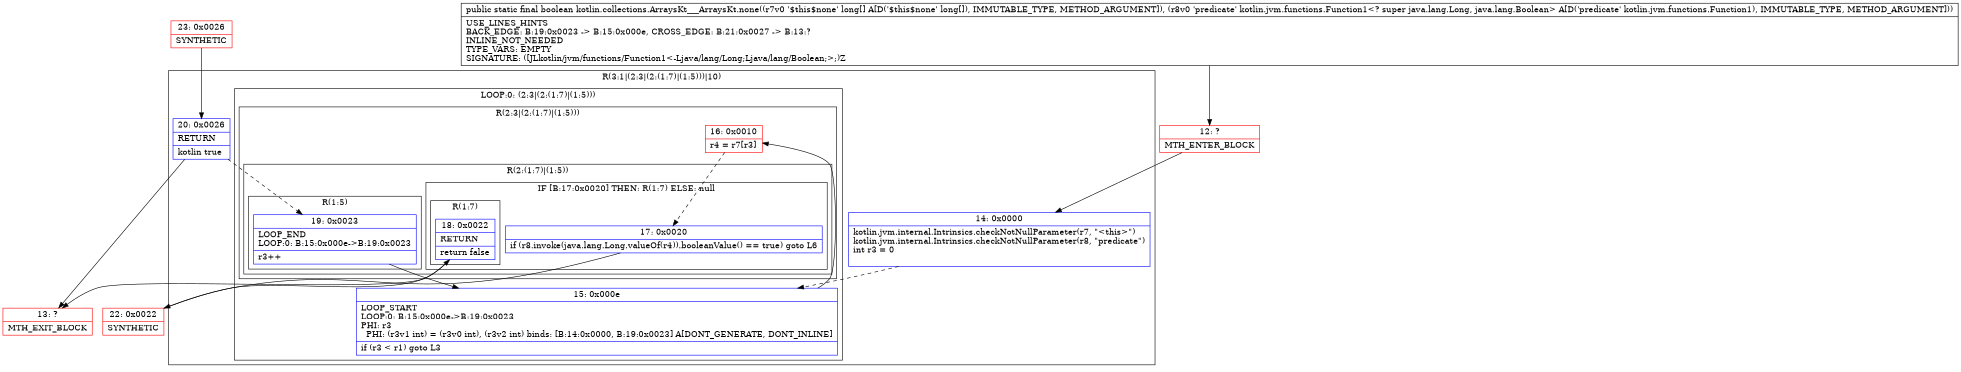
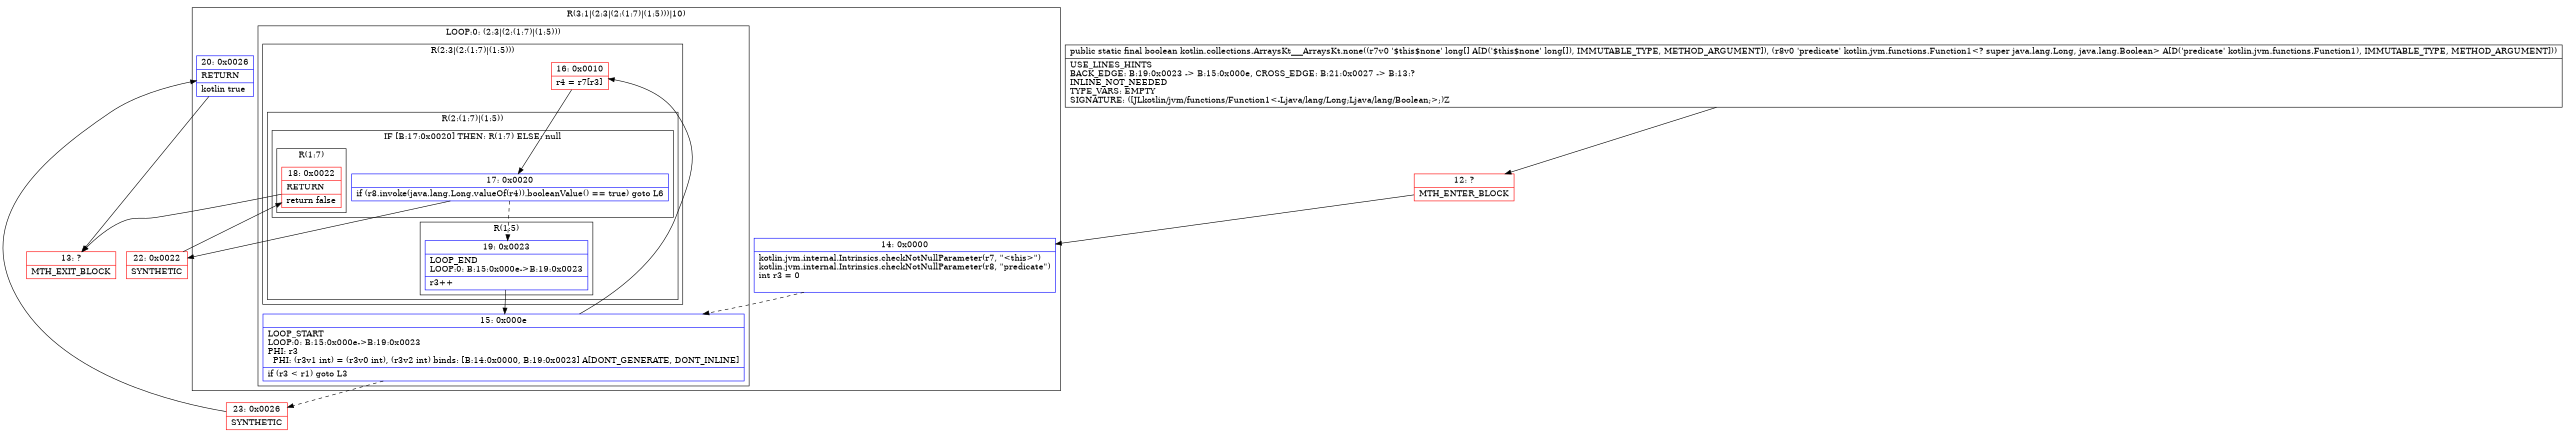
edge "20: 0x0026" -> "19: 0x0023": now "17: 0x0020" -> "19: 0x0023"
edge "16: 0x0010" -> "17: 0x0020": style dashed -> solid
node "18: 0x0022": color blue -> red
edge "15: 0x000e" -> "23: 0x0026": added
